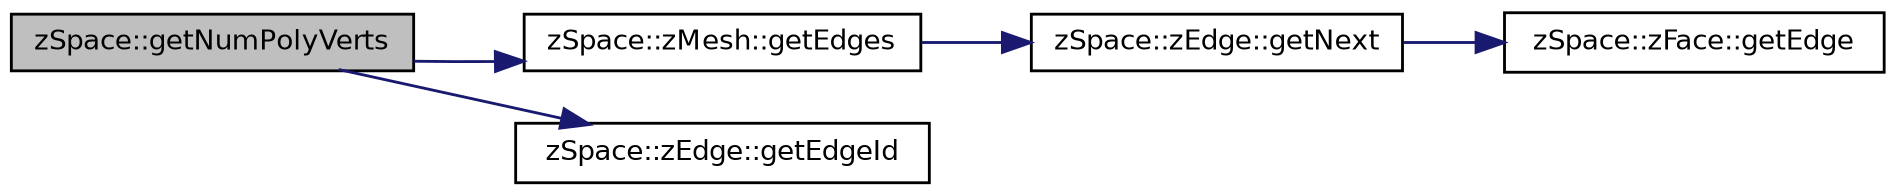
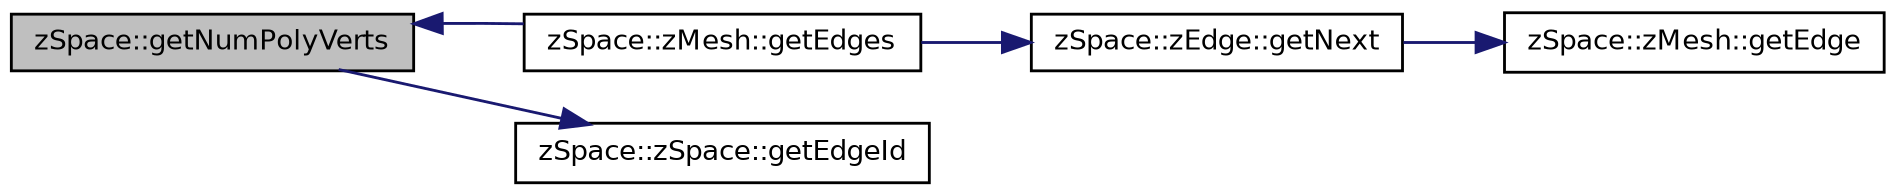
node "zSpace::zFace::getEdge": label "zSpace::zFace::getEdge" -> "zSpace::zMesh::getEdge"
edge "zSpace::getNumPolyVerts" -> "zSpace::zMesh::getEdges": reversed
node "zSpace::zEdge::getEdgeId": label "zSpace::zEdge::getEdgeId" -> "zSpace::zSpace::getEdgeId"
